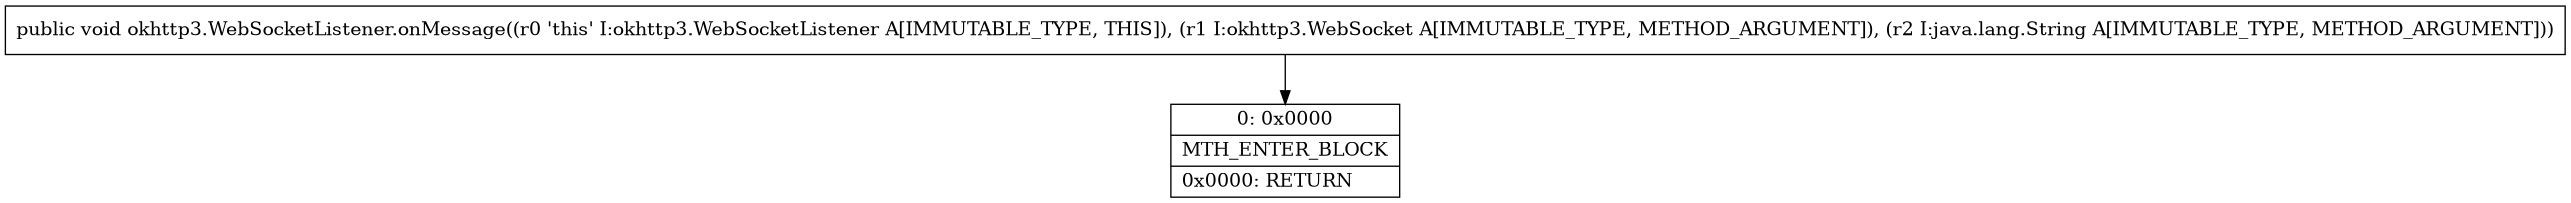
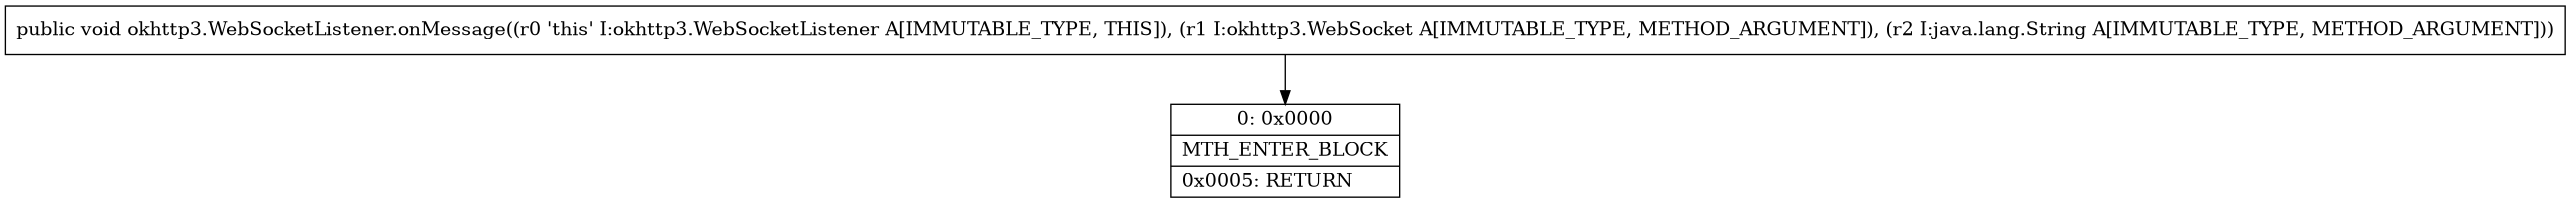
node "0: 0x0000": text "0x0000: RETURN" -> "0x0005: RETURN"
